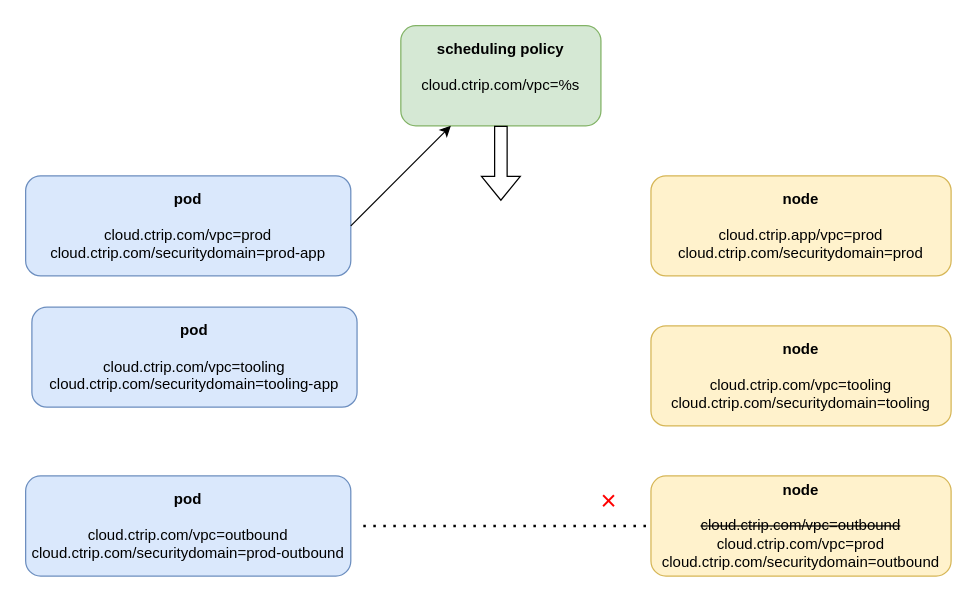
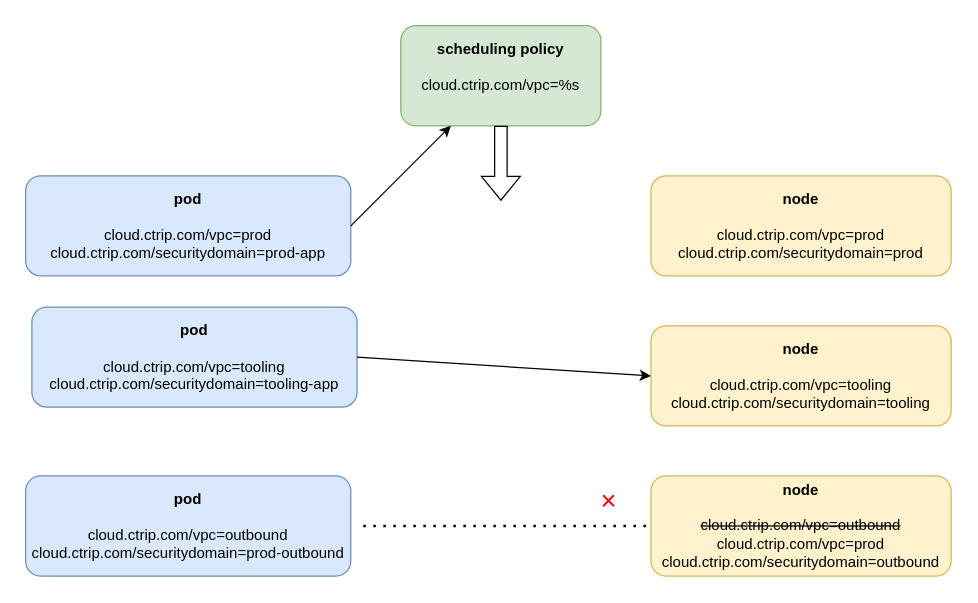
node "node cloud.ctrip.app/vpc=prod cloud.ctrip.com/securitydomain=prod": label "node cloud.ctrip.app/vpc=prod cloud.ctrip.com/securitydomain=prod" -> "node cloud.ctrip.com/vpc=prod cloud.ctrip.com/securitydomain=prod"
edge "pod cloud.ctrip.com/vpc=tooling cloud.ctrip.com/securitydomain=tooling-app" -> "node cloud.ctrip.com/vpc=tooling cloud.ctrip.com/securitydomain=tooling": added
